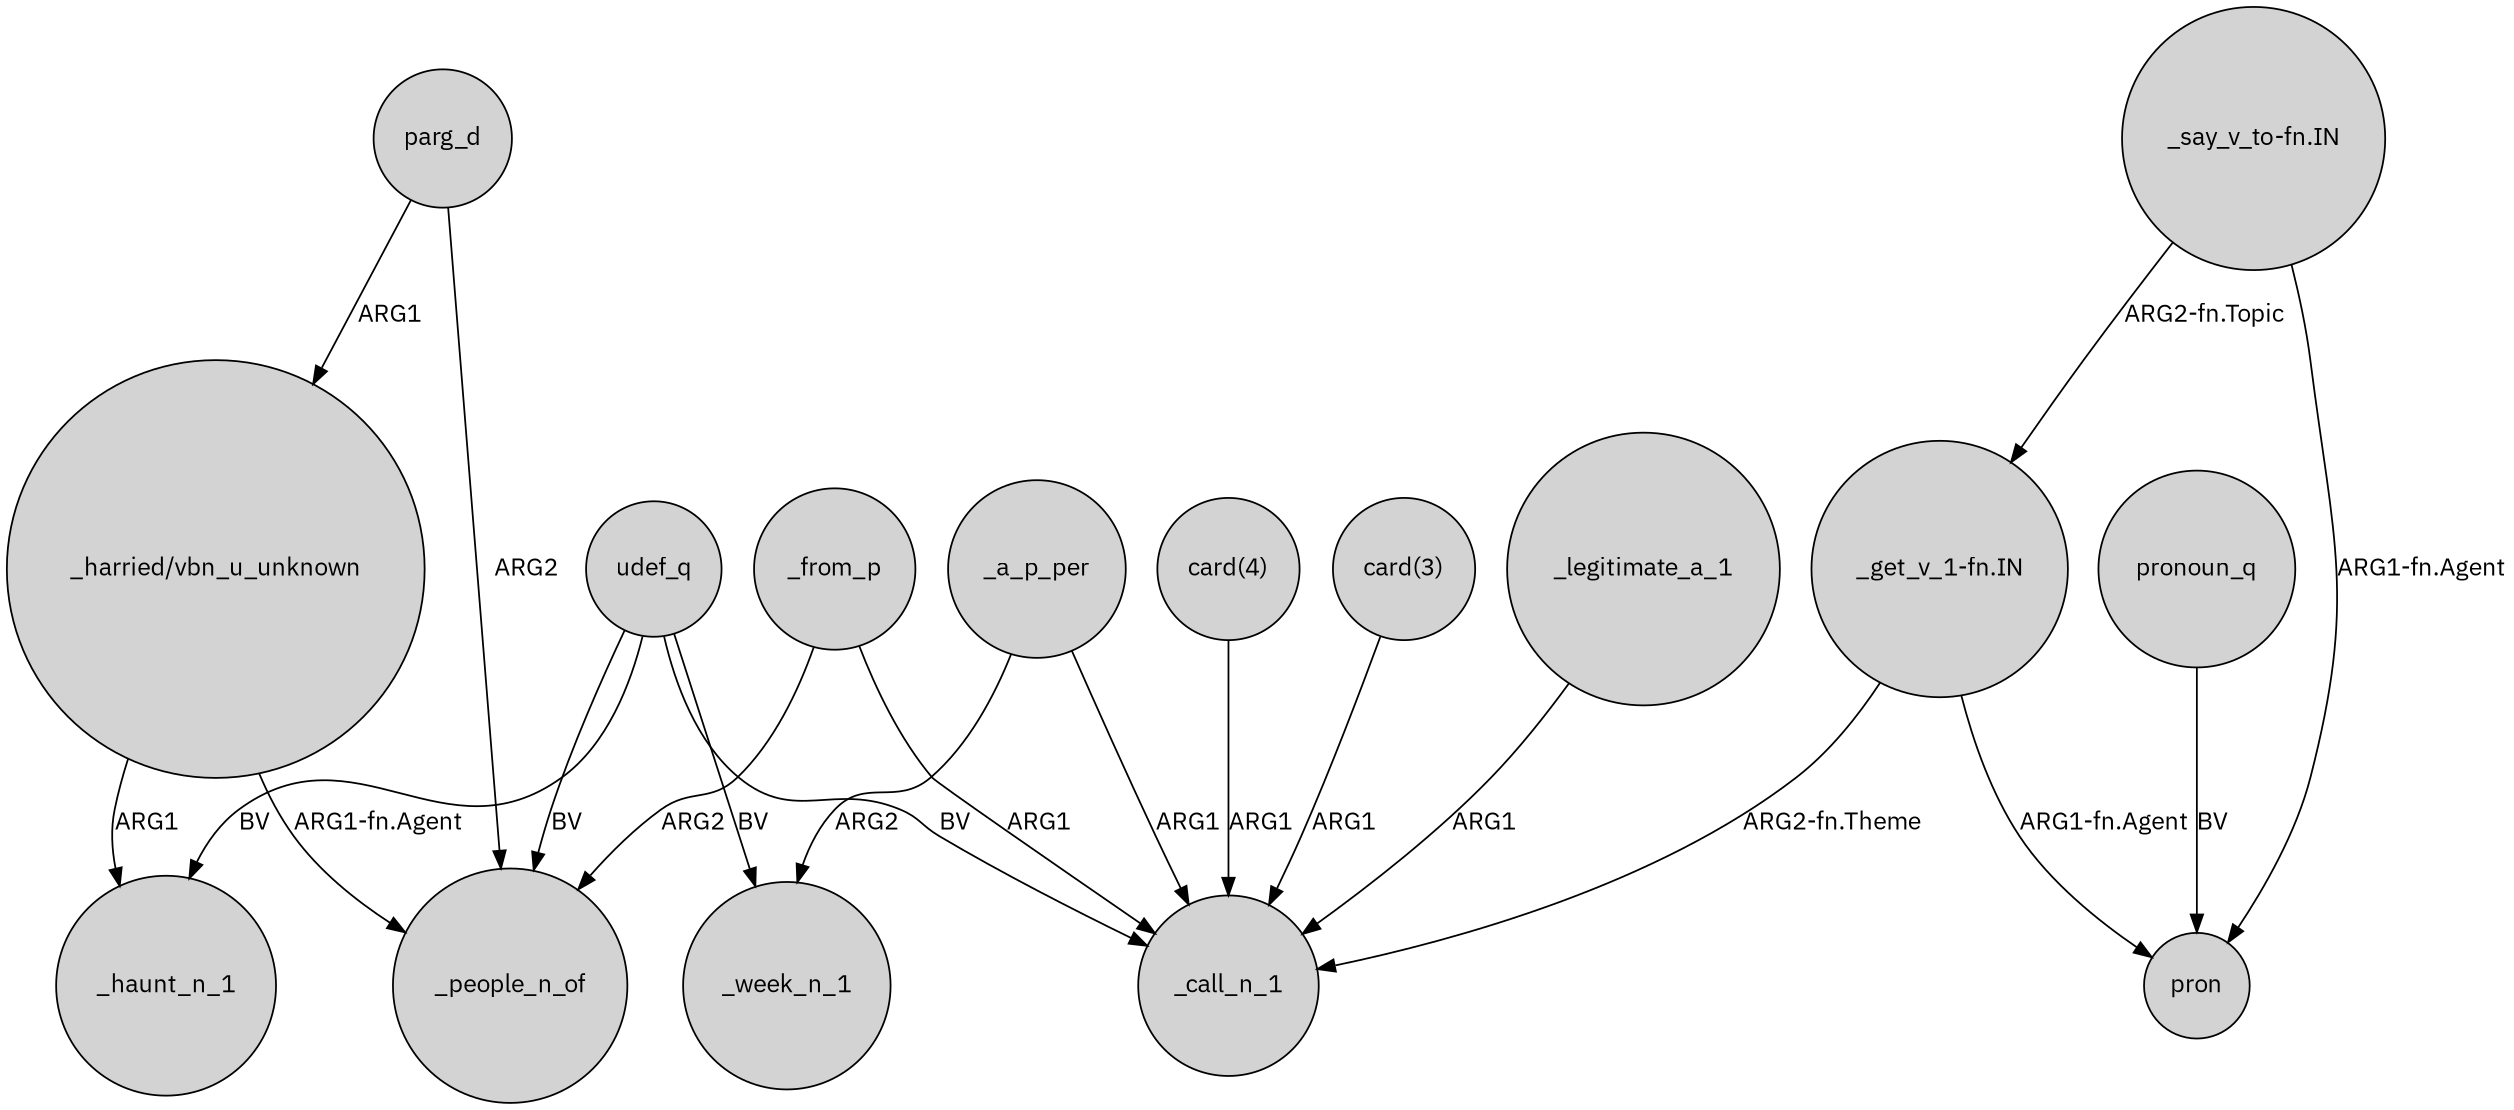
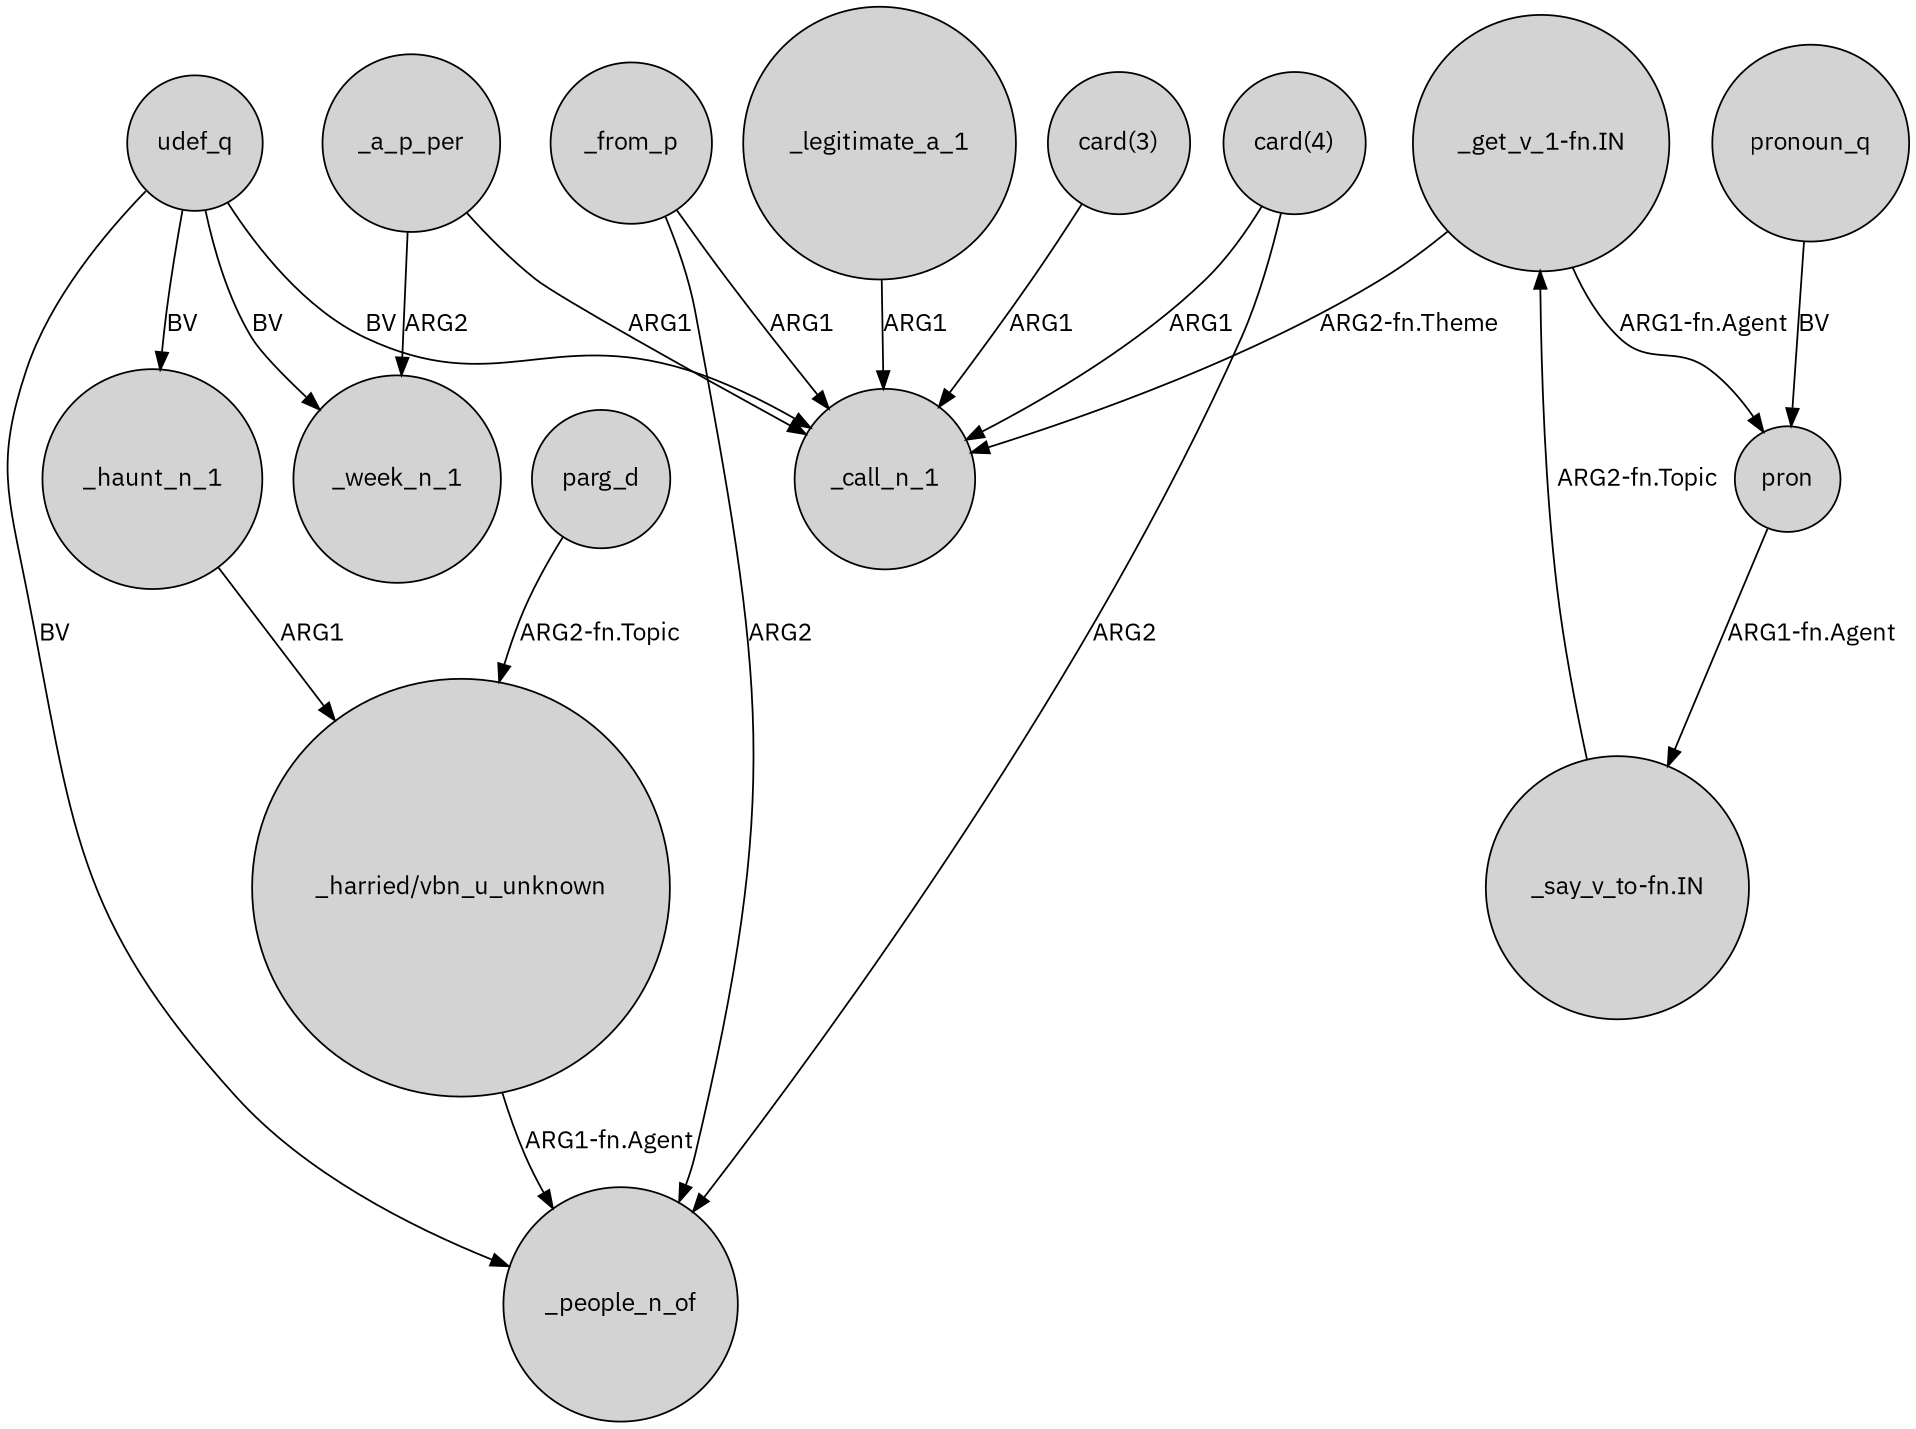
edge "parg_d" -> "_harried/vbn_u_unknown": label "ARG1" -> "ARG2-fn.Topic"
edge "parg_d" -> "_people_n_of": now "card(4)" -> "_people_n_of"
edge "_say_v_to-fn.IN" -> "pron": reversed
edge "_harried/vbn_u_unknown" -> "_haunt_n_1": reversed
